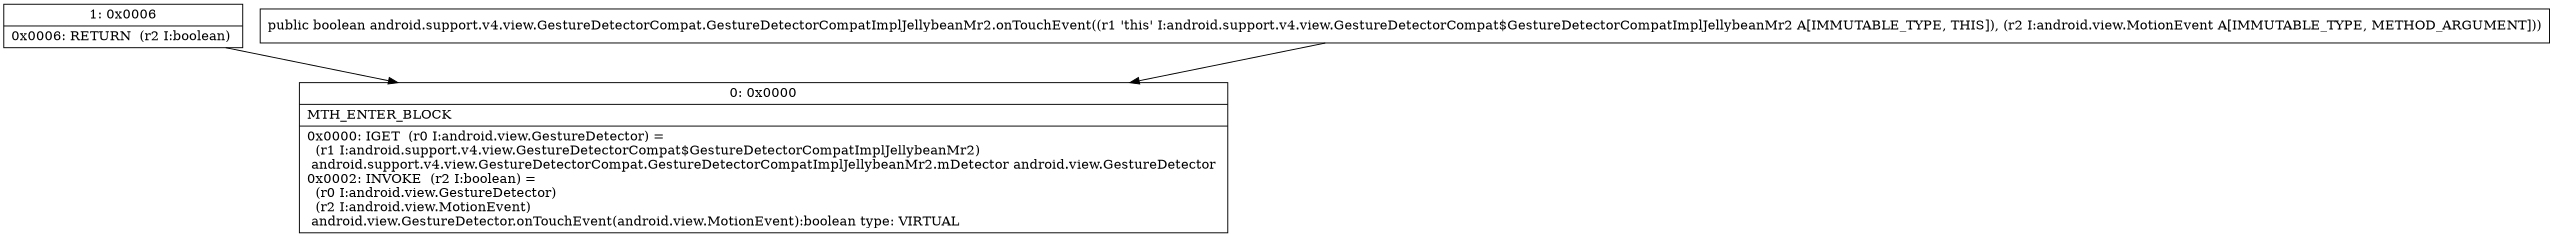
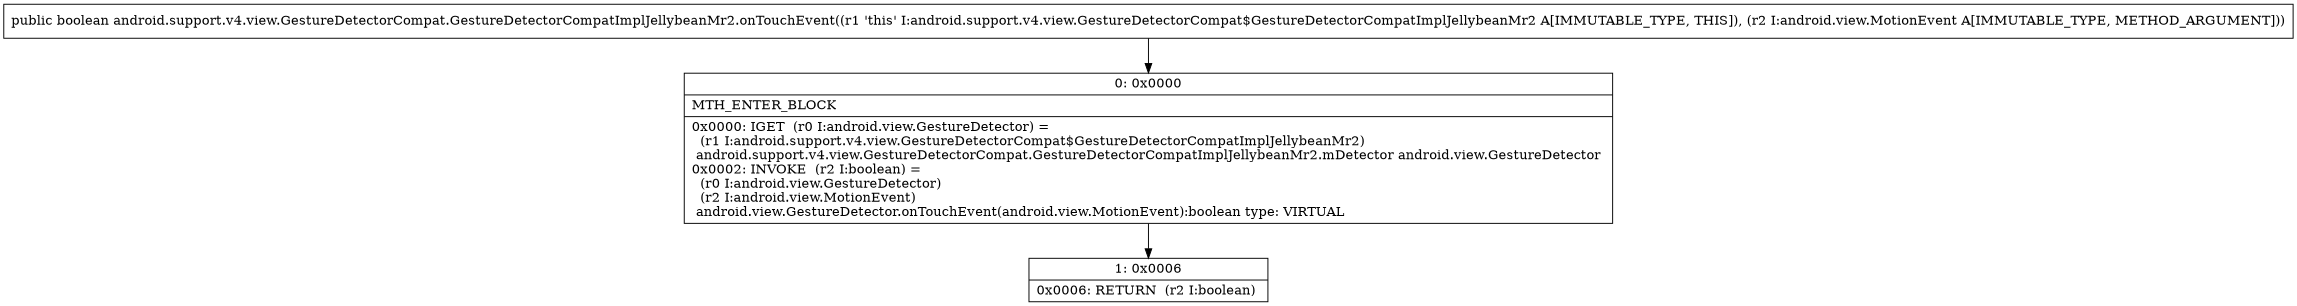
edge "1: 0x0006" -> "0: 0x0000": reversed
